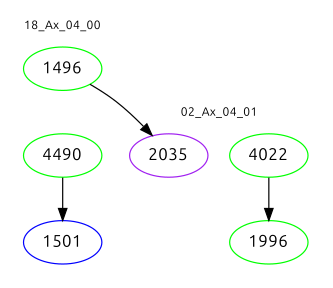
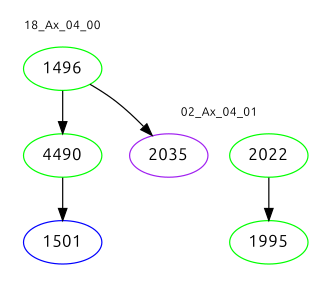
edge "1496" -> "4490": added
node "4022": label "4022" -> "2022"
node "1996": label "1996" -> "1995"
